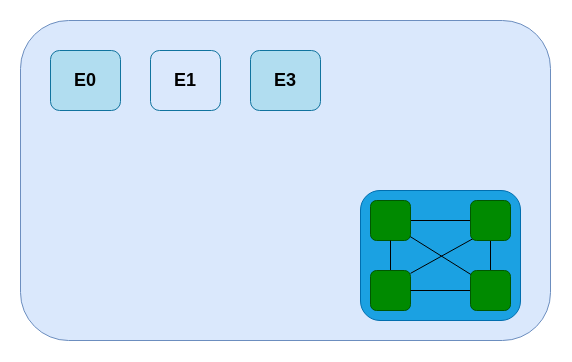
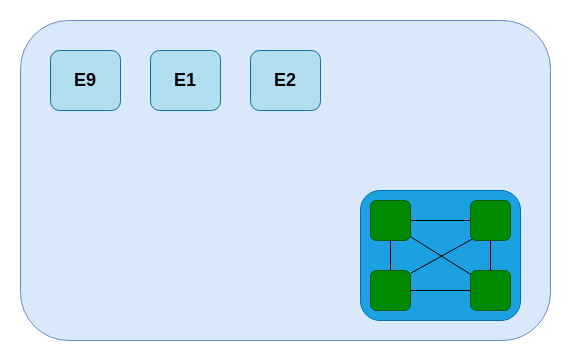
node "E0": label "E0" -> "E9"
node "E1": fillcolor #dae8fc -> #b1ddf0
node "E3": label "E3" -> "E2"
